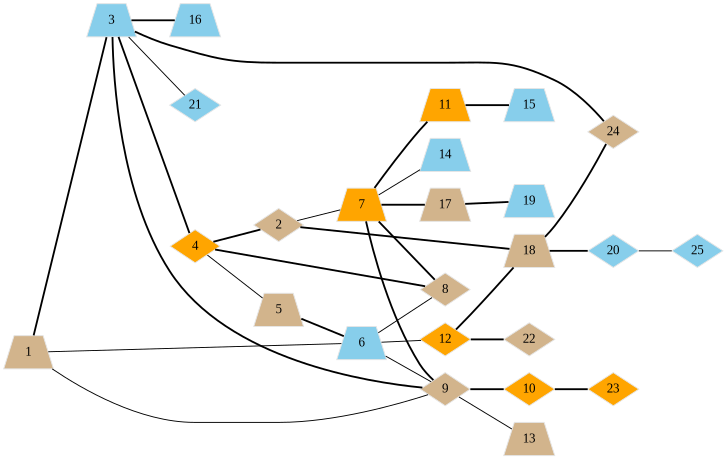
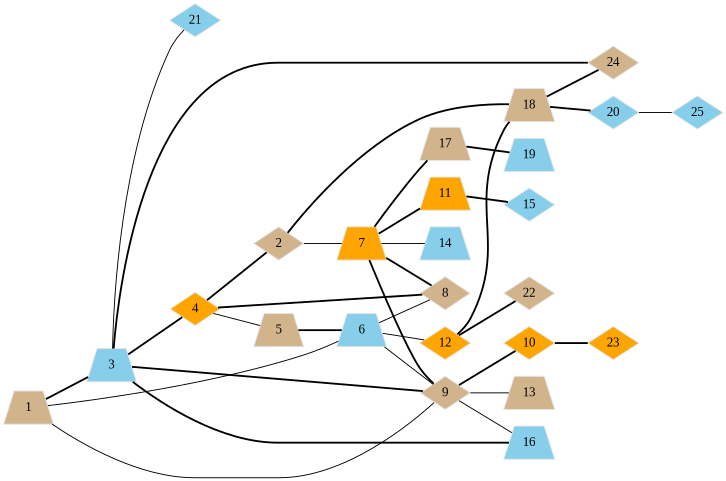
node "15": shape trapezium -> diamond
edge "9" -- "16": added
